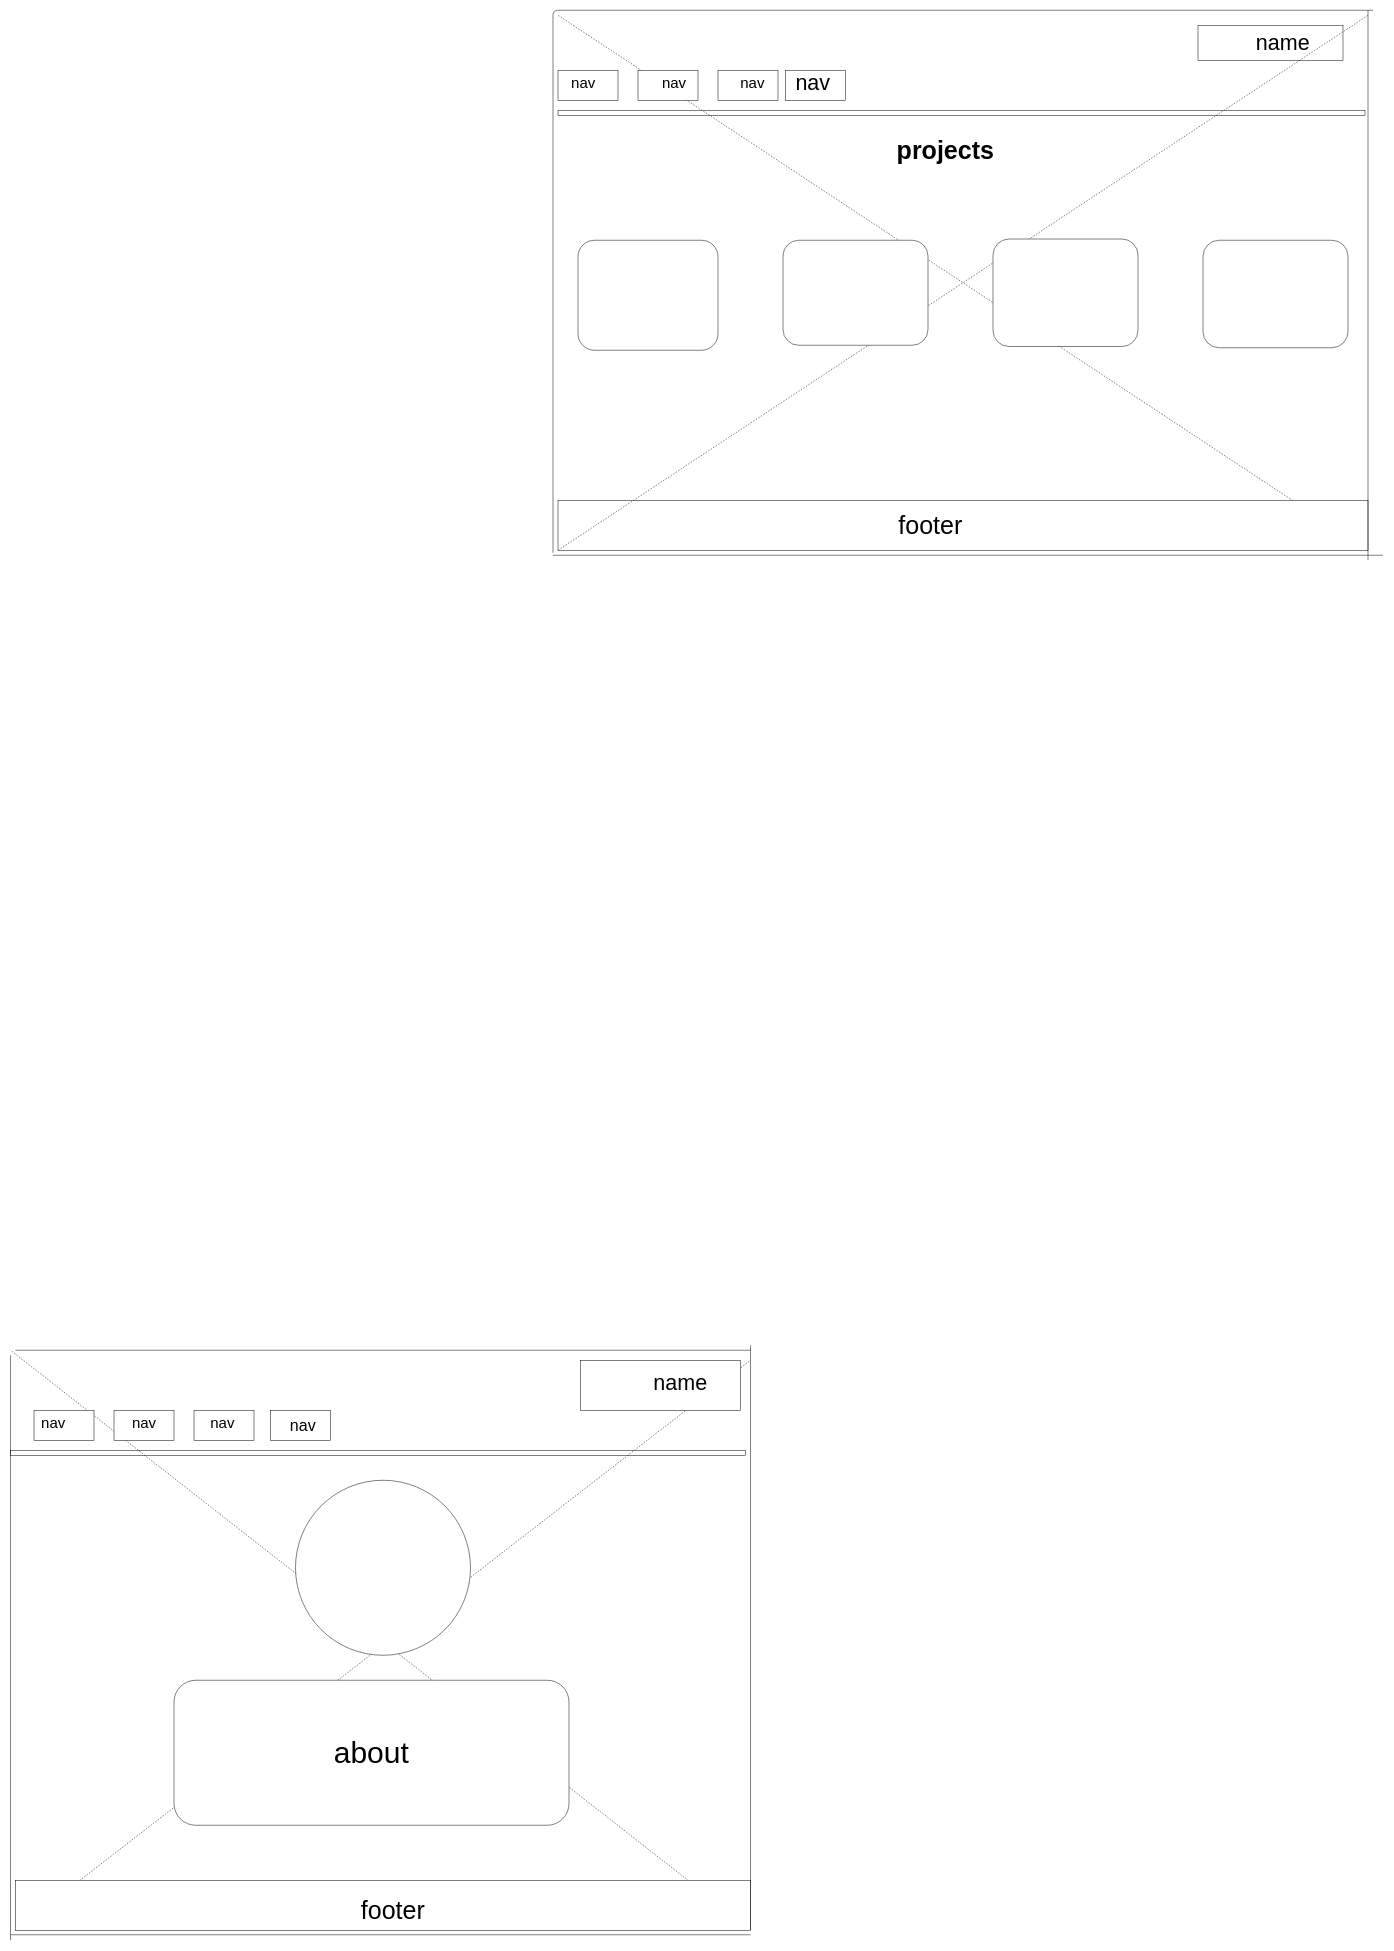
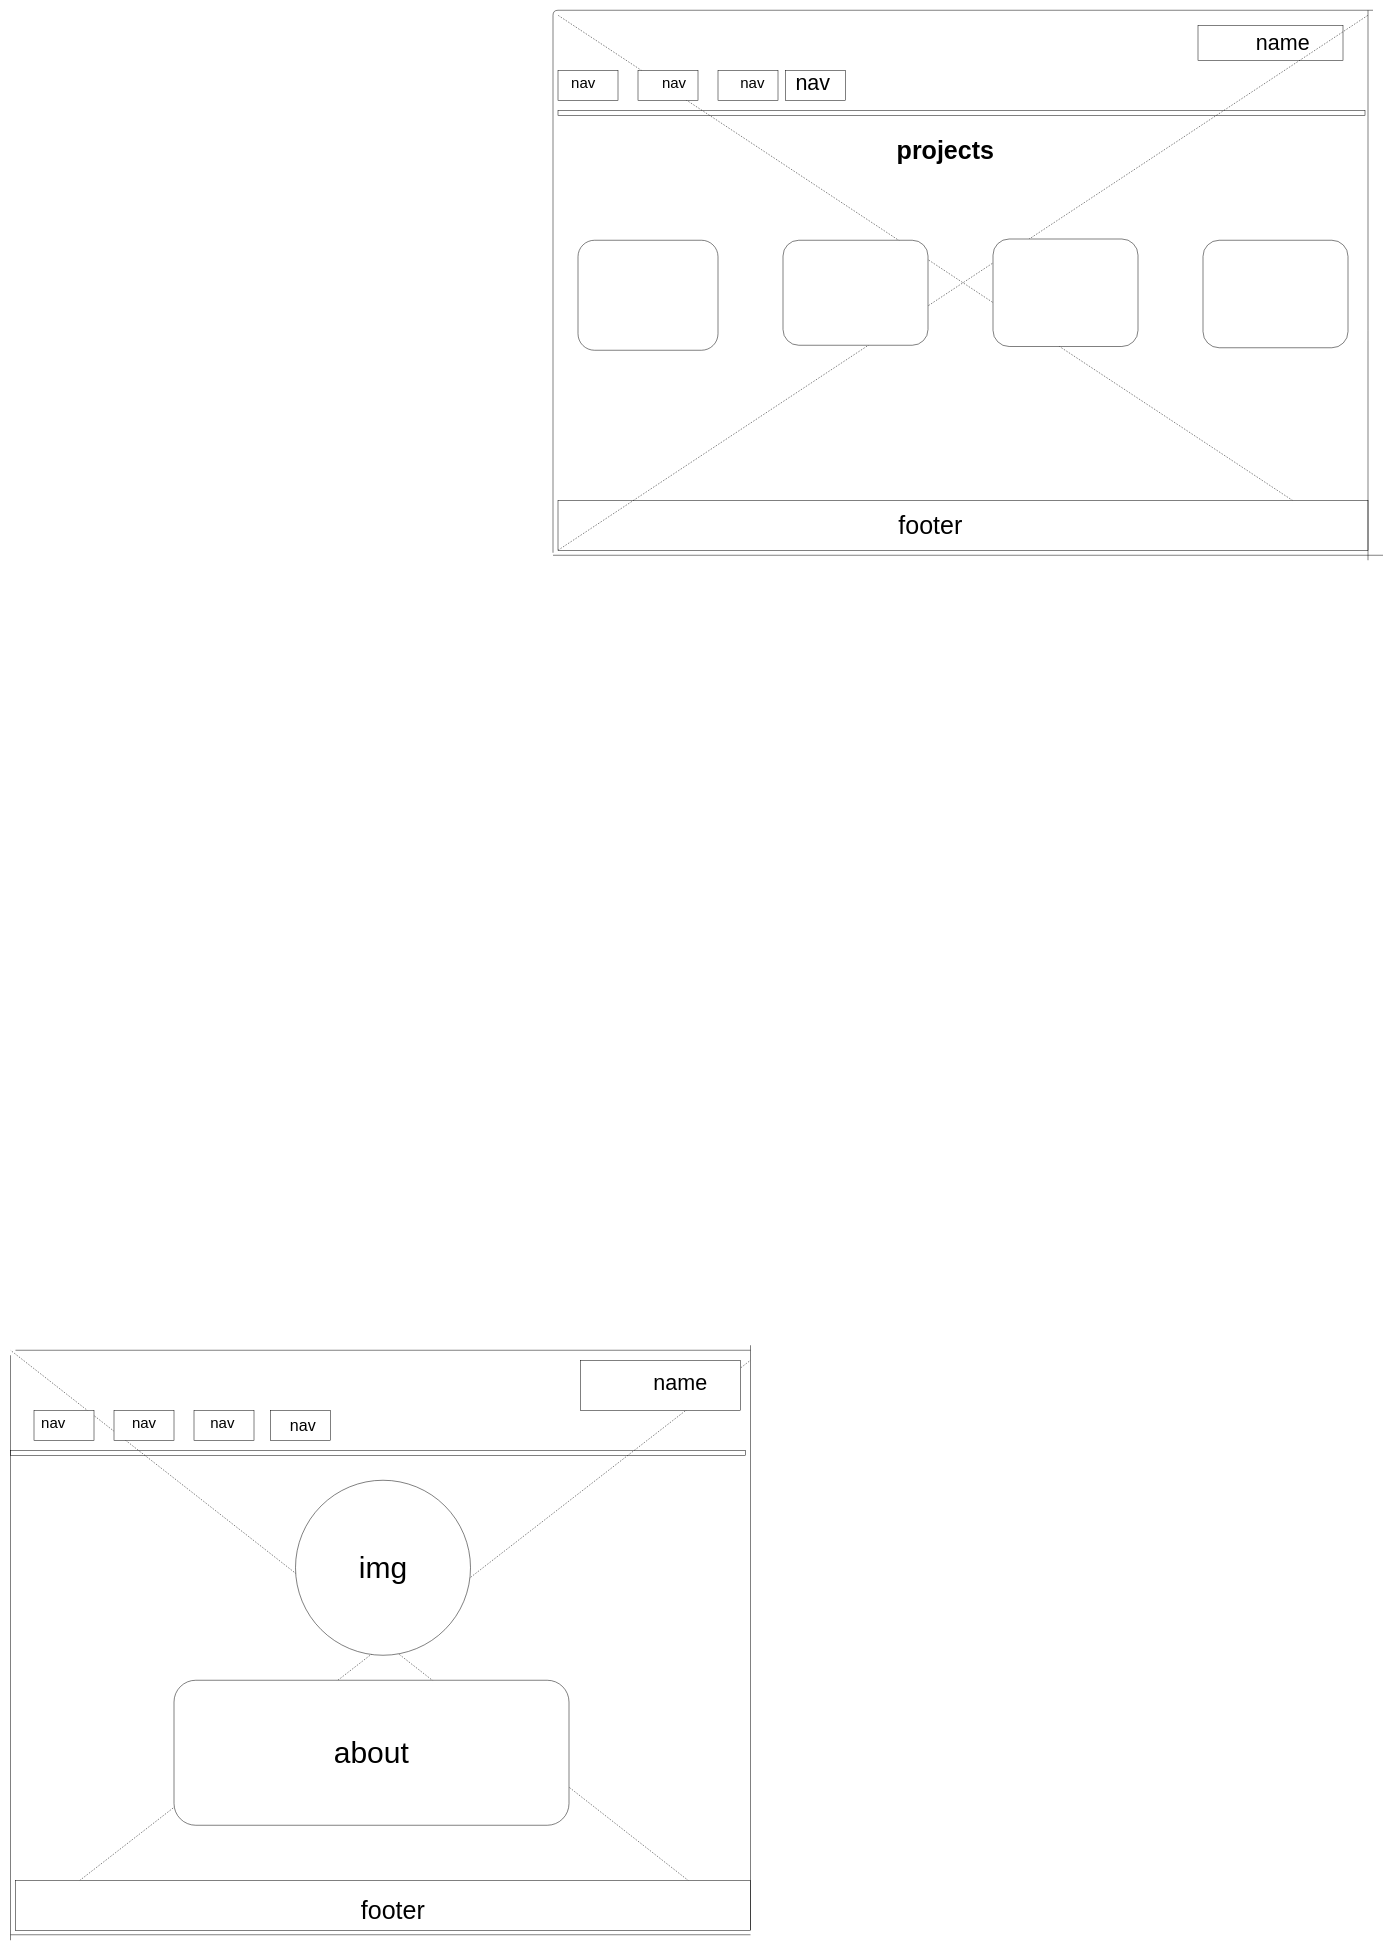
node "img": added
